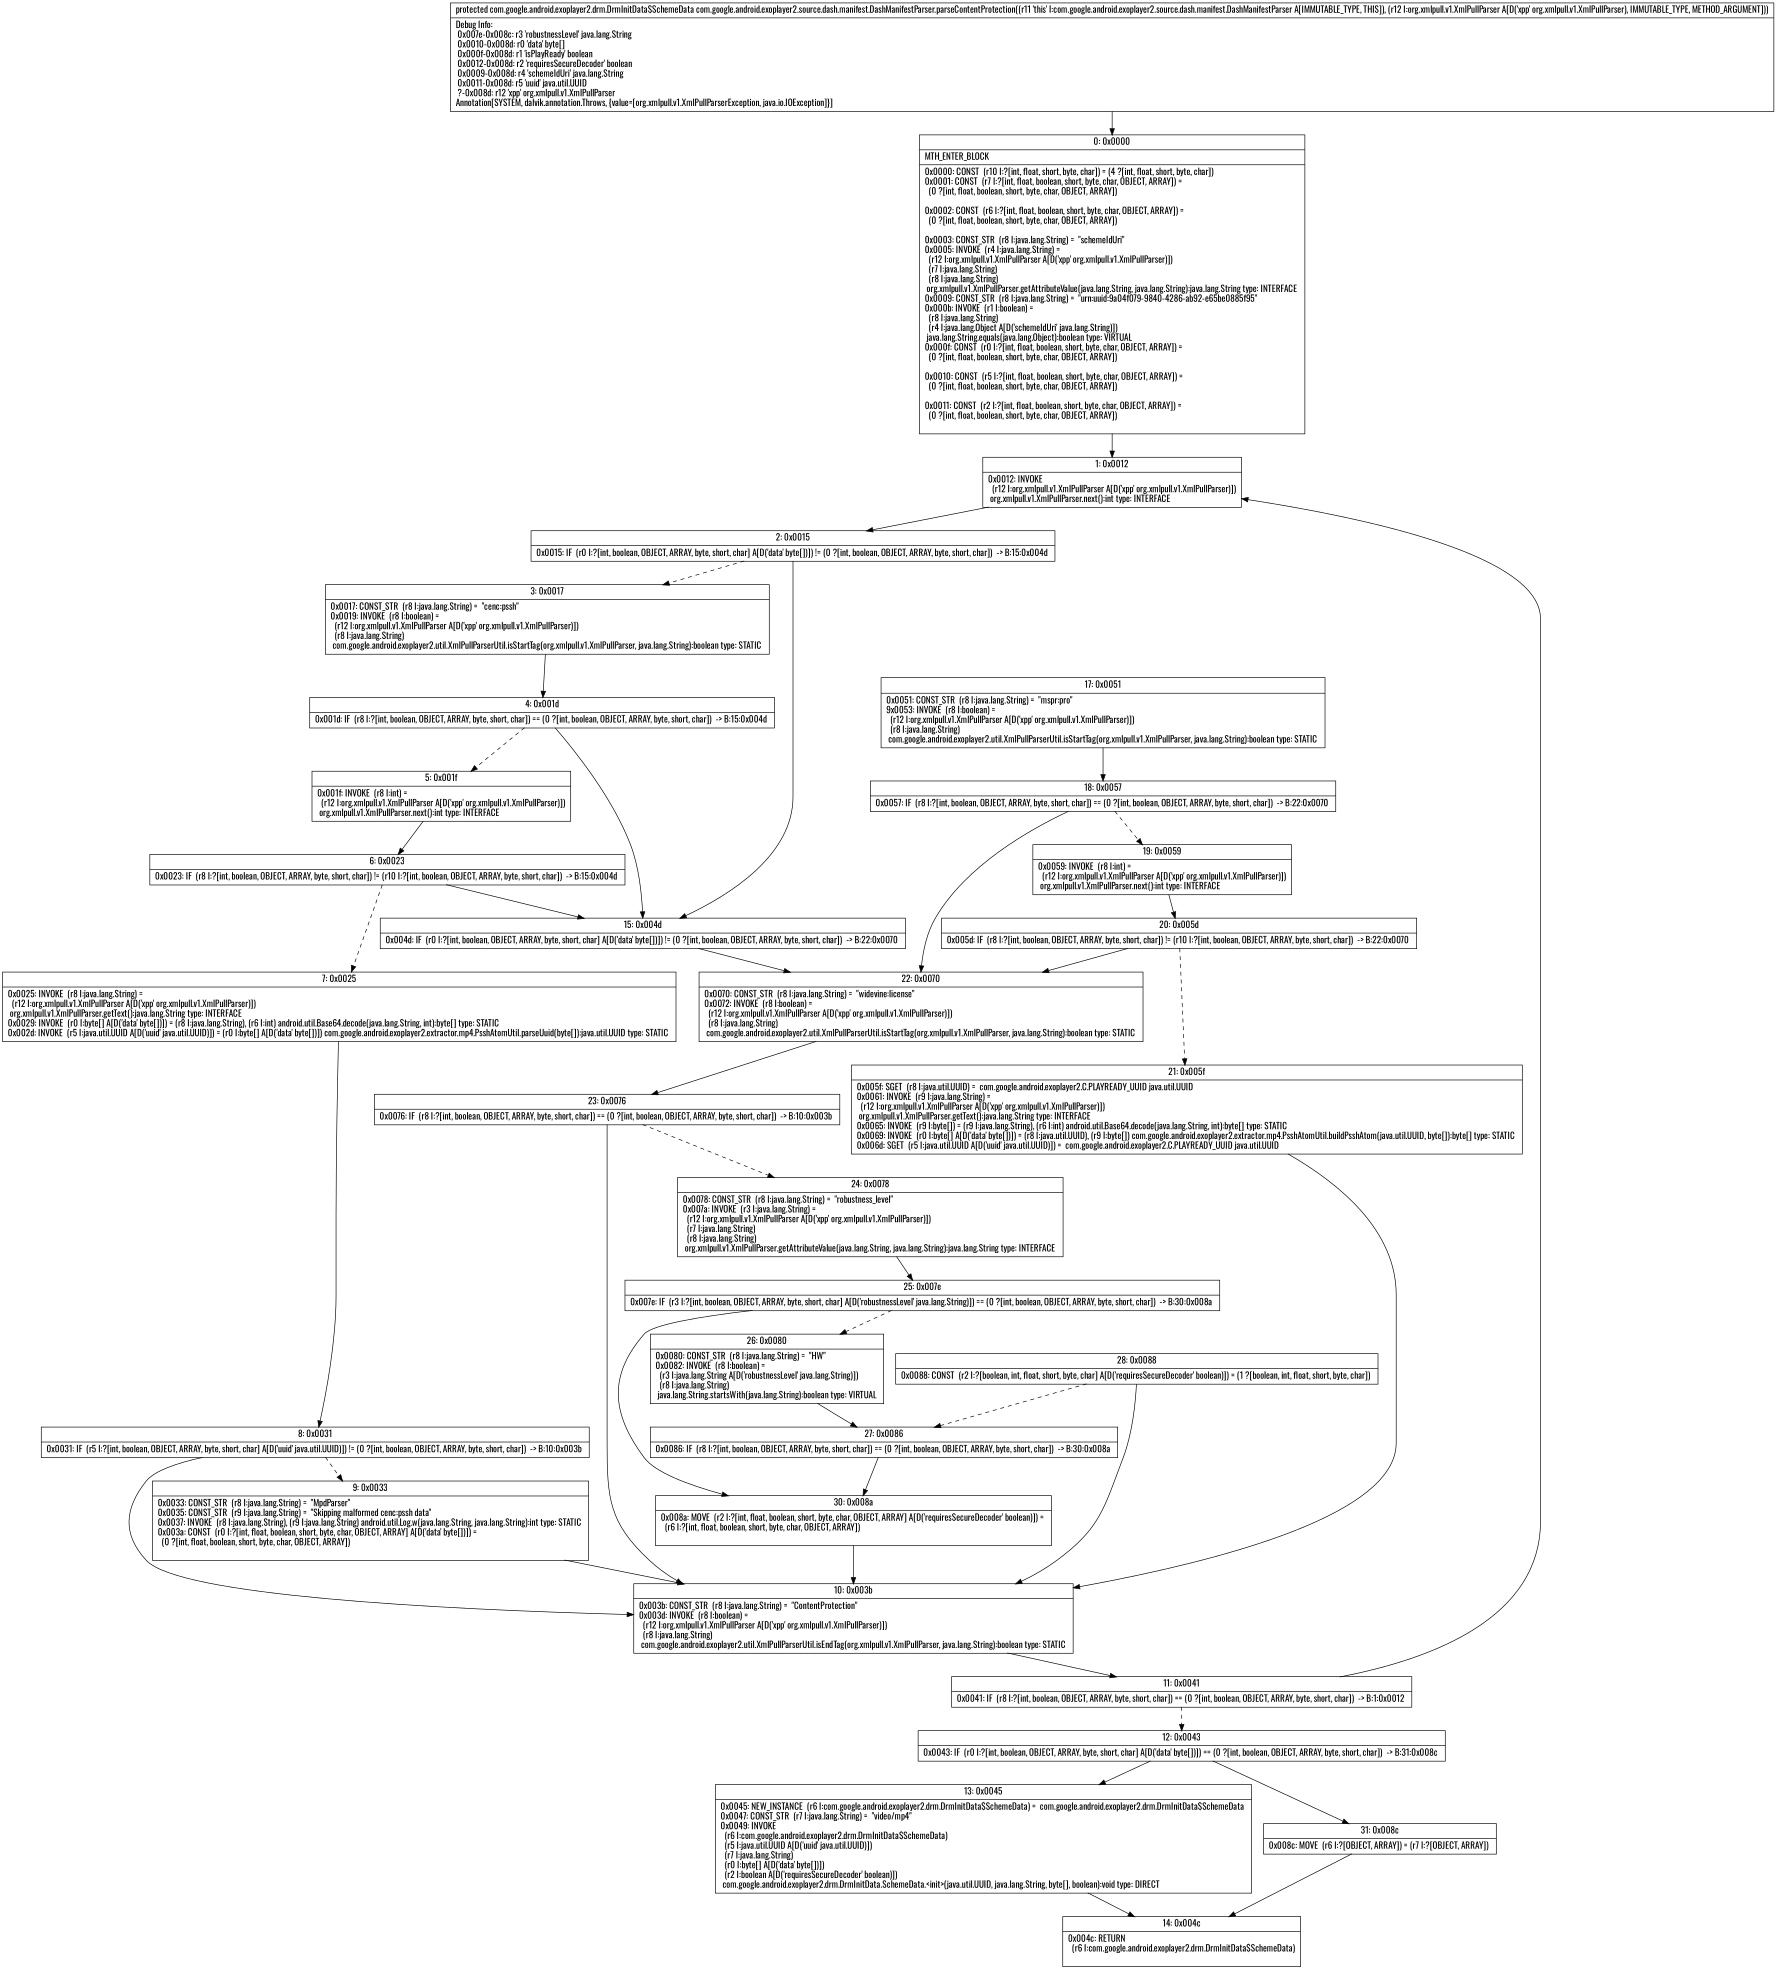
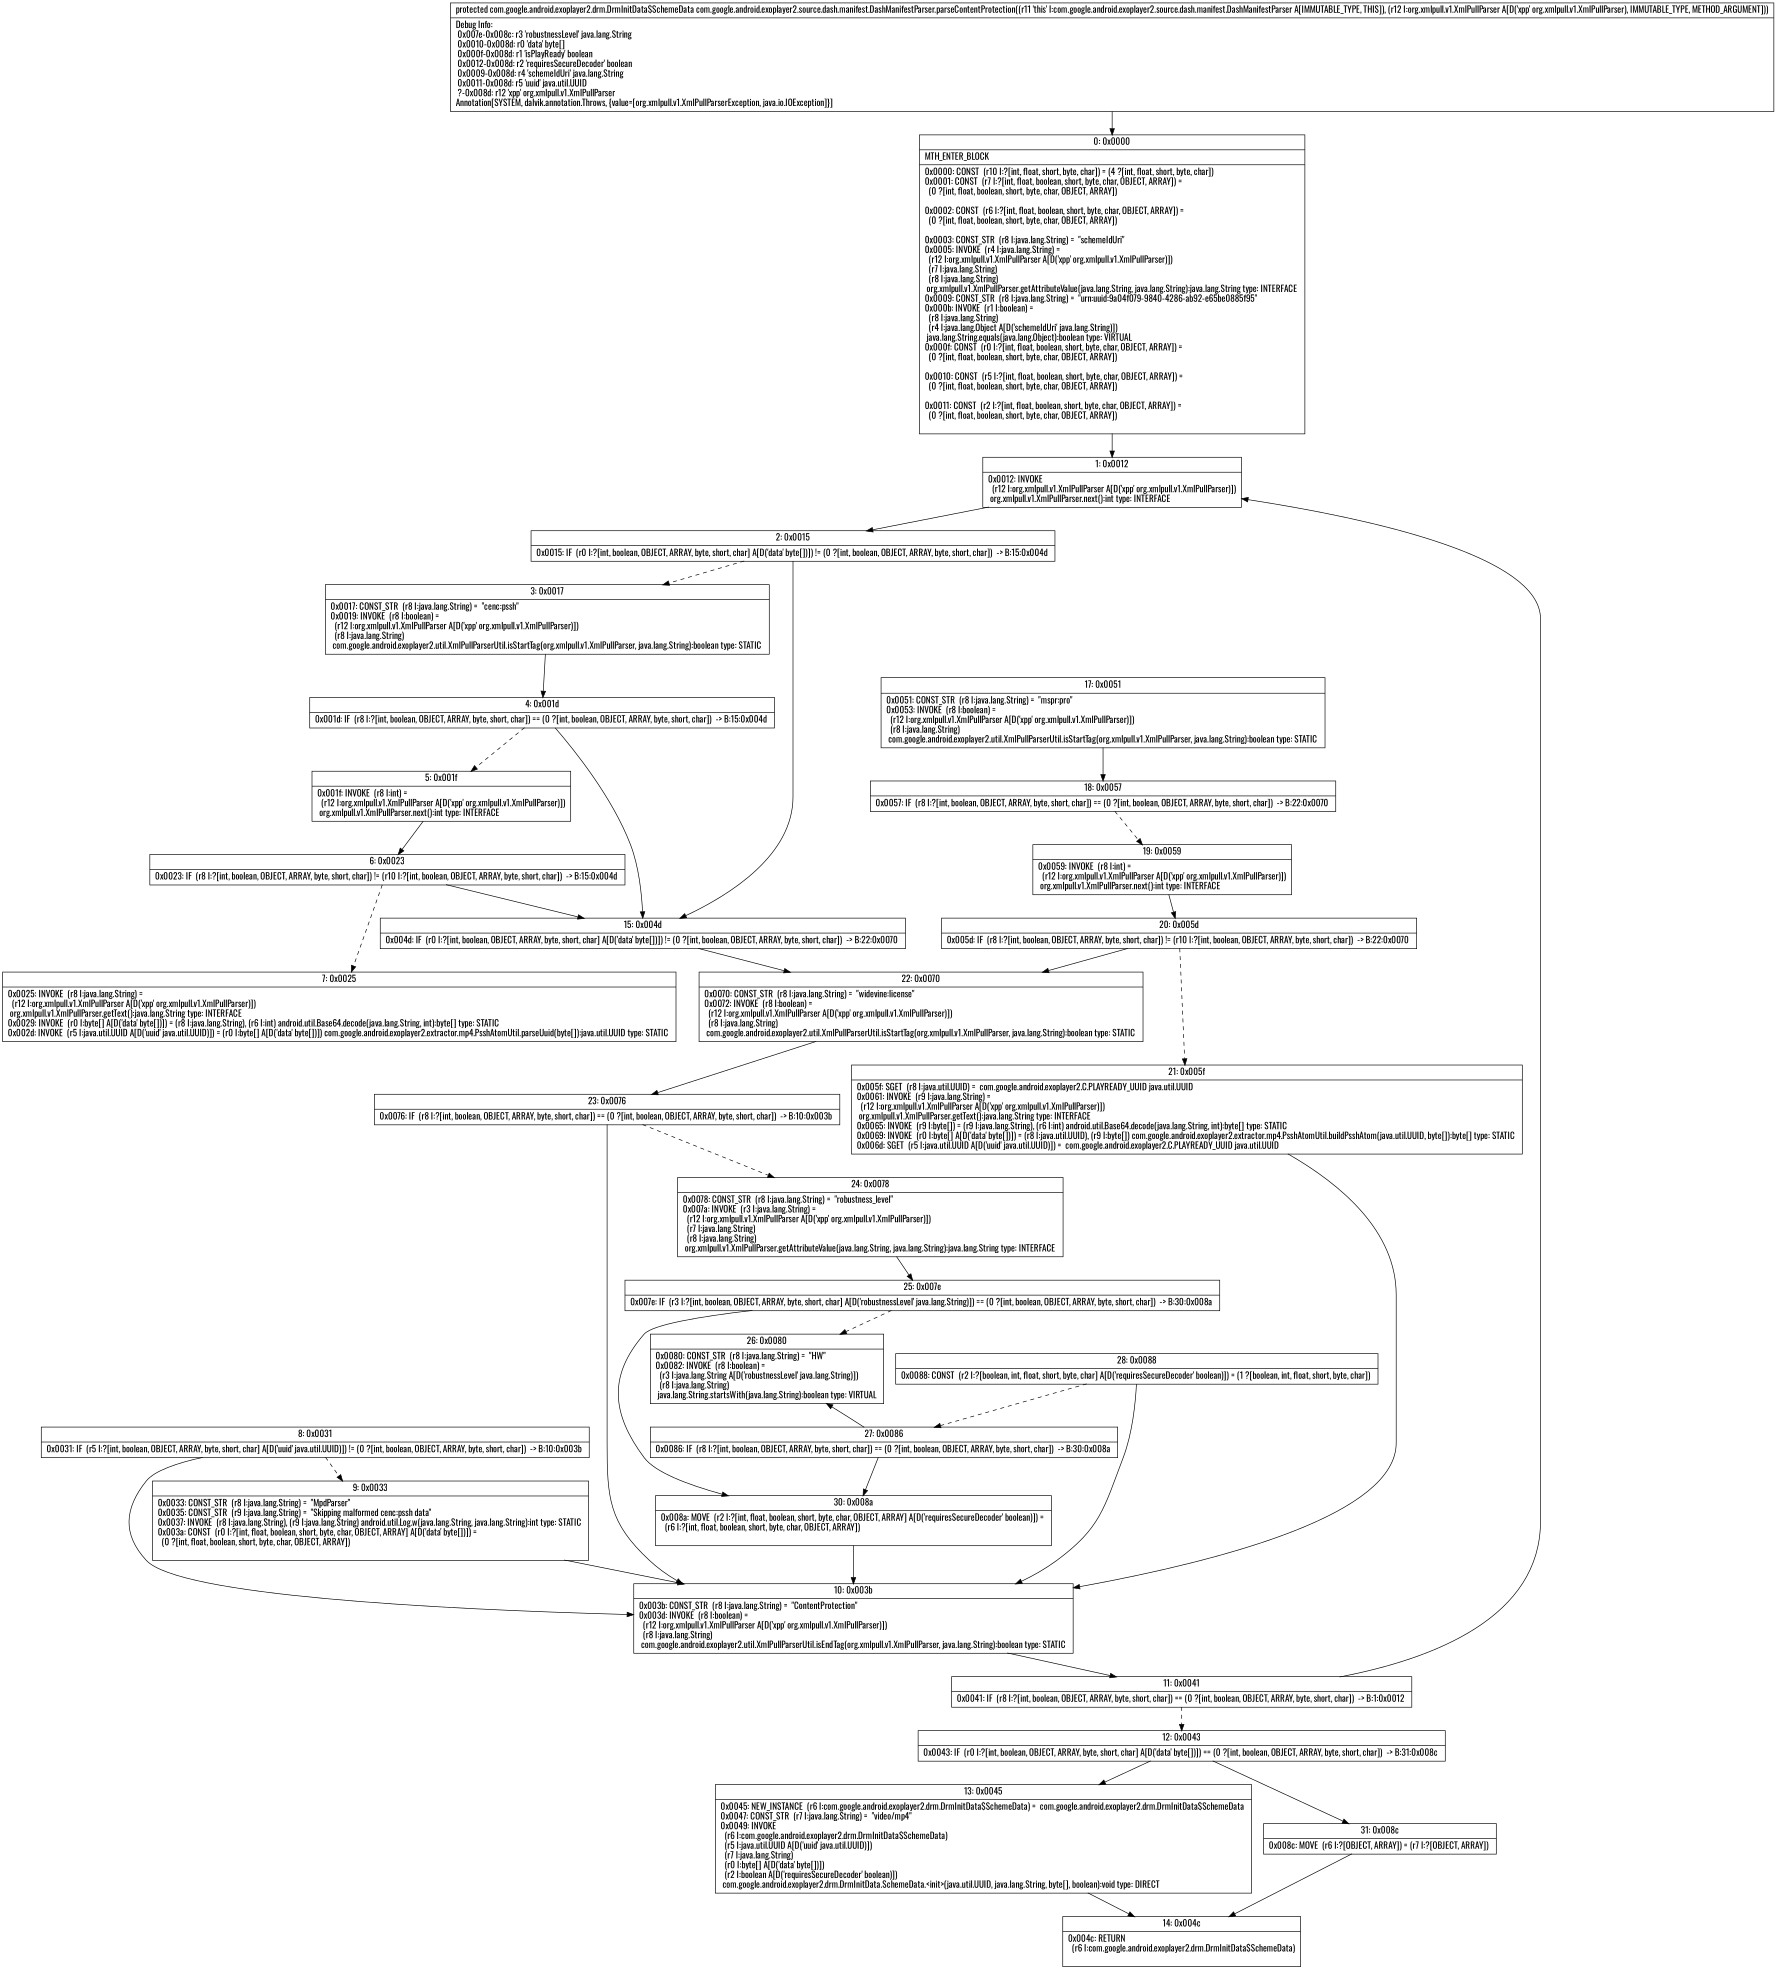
node "17: 0x0051": text "9x0053: INVOKE  (r8 I:boolean) =" -> "0x0053: INVOKE  (r8 I:boolean) ="
edge "18: 0x0057" -> "22: 0x0070": removed
edge "7: 0x0025" -> "8: 0x0031": removed
edge "26: 0x0080" -> "27: 0x0086": reversed
